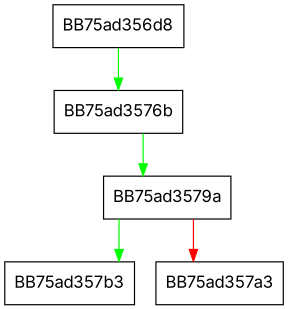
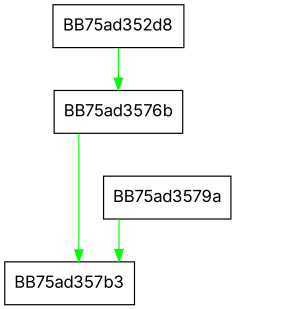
node "BB75ad356d8": label "BB75ad356d8" -> "BB75ad352d8"
edge "BB75ad3576b" -> "BB75ad3579a": now "BB75ad3576b" -> "BB75ad357b3"
node "BB75ad357a3": removed
